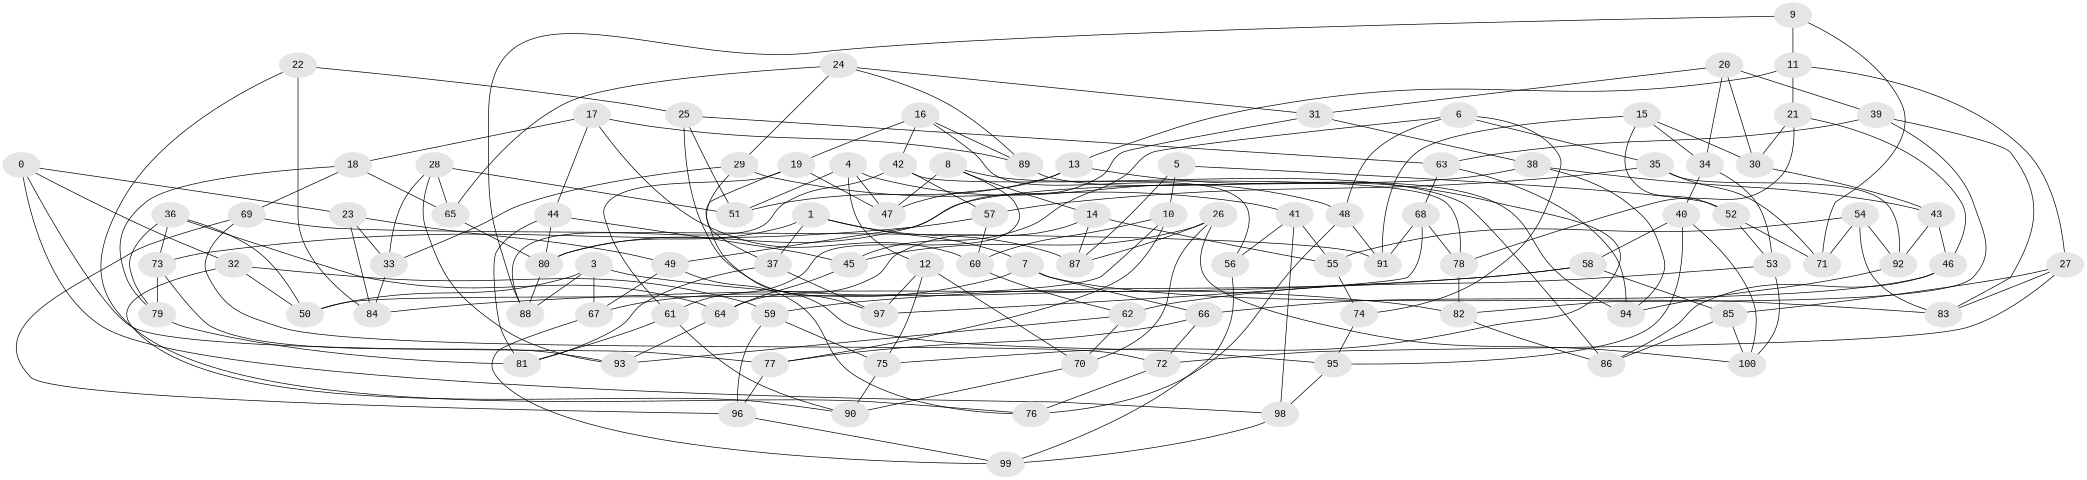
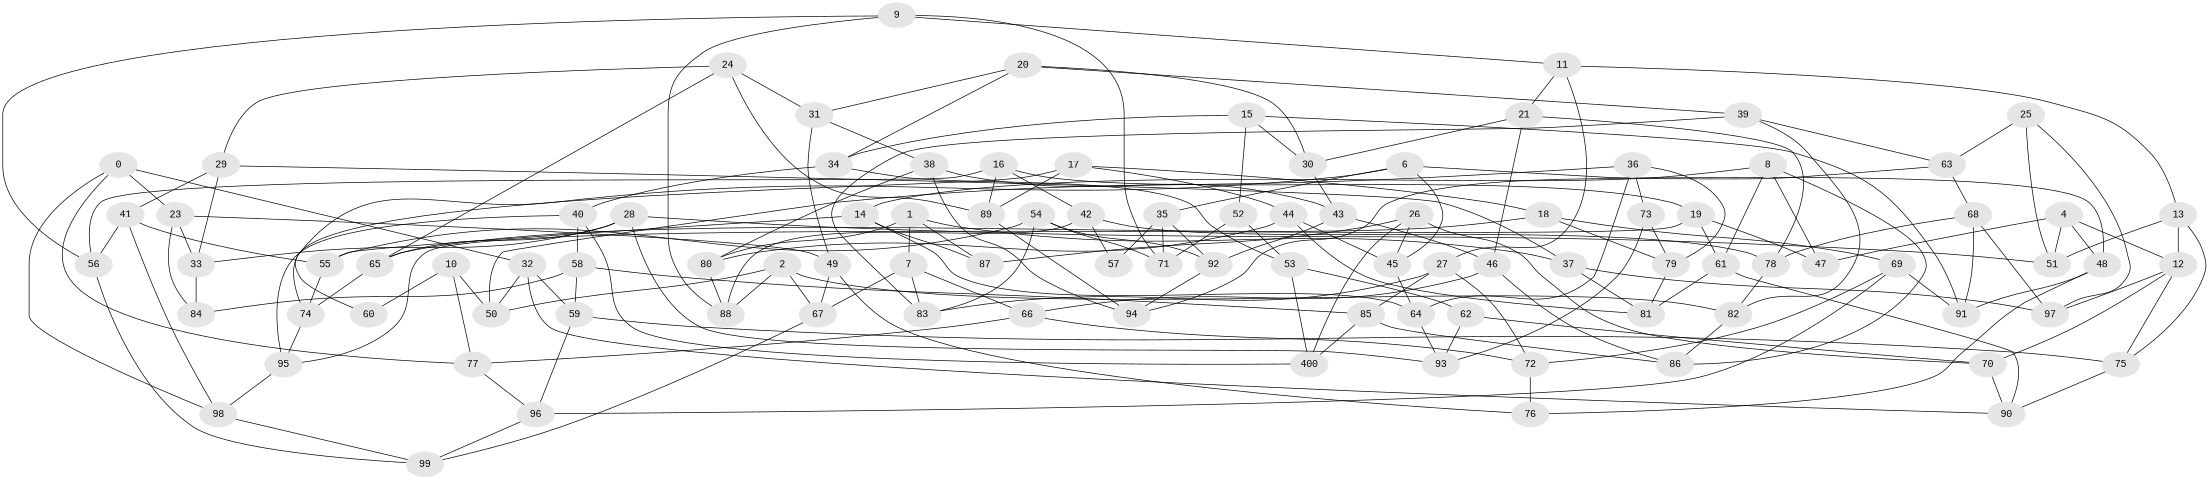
edge "9" -- "56": added
node "22": removed
node "5": removed
edge "13" -- "47": now "13" -- "12"
edge "57" -- "73": removed
edge "57" -- "60": removed
edge "65" -- "80": now "65" -- "74"
node "3": label "3" -> "2"
edge "60" -- "62": removed
node "100": label "100" -> "400"
